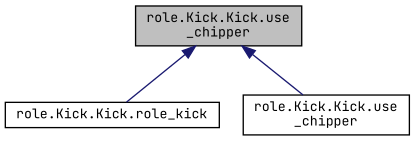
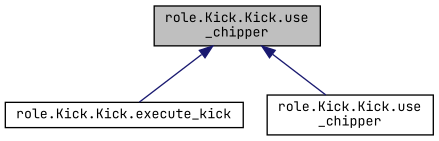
node "role.Kick.Kick.role_kick": label "role.Kick.Kick.role_kick" -> "role.Kick.Kick.execute_kick"
